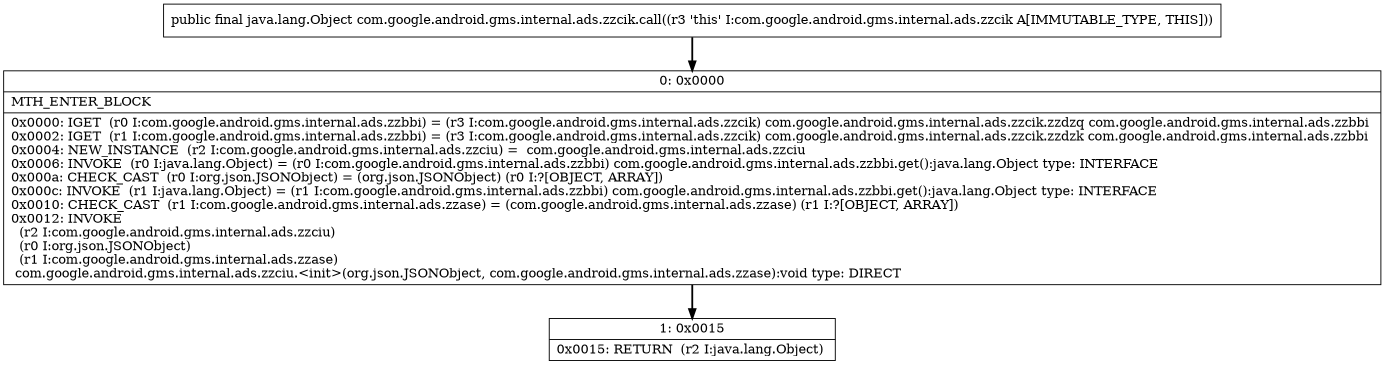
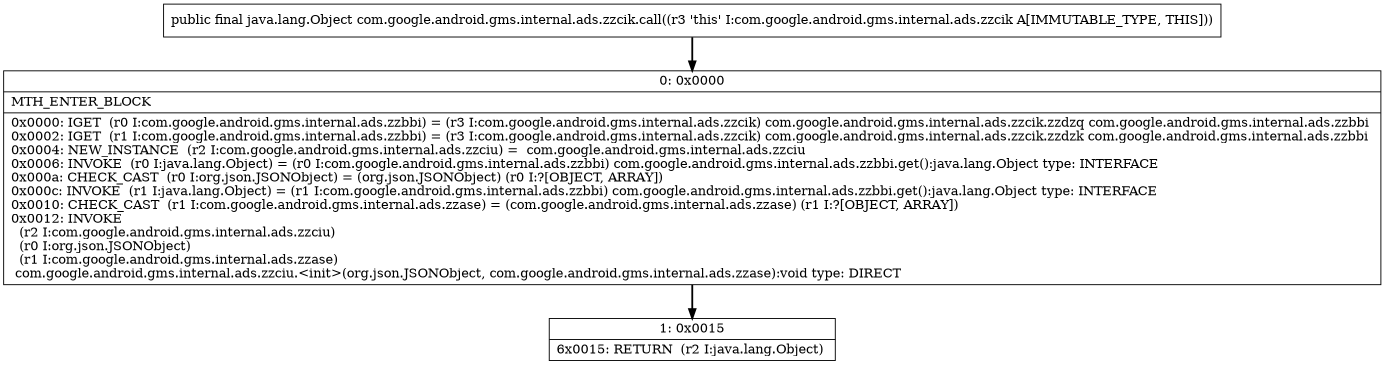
node "1: 0x0015": text "0x0015: RETURN  (r2 I:java.lang.Object)" -> "6x0015: RETURN  (r2 I:java.lang.Object)"
